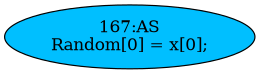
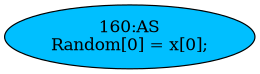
node "167:AS Random[0] = x[0];": label "167:AS Random[0] = x[0];" -> "160:AS Random[0] = x[0];"
